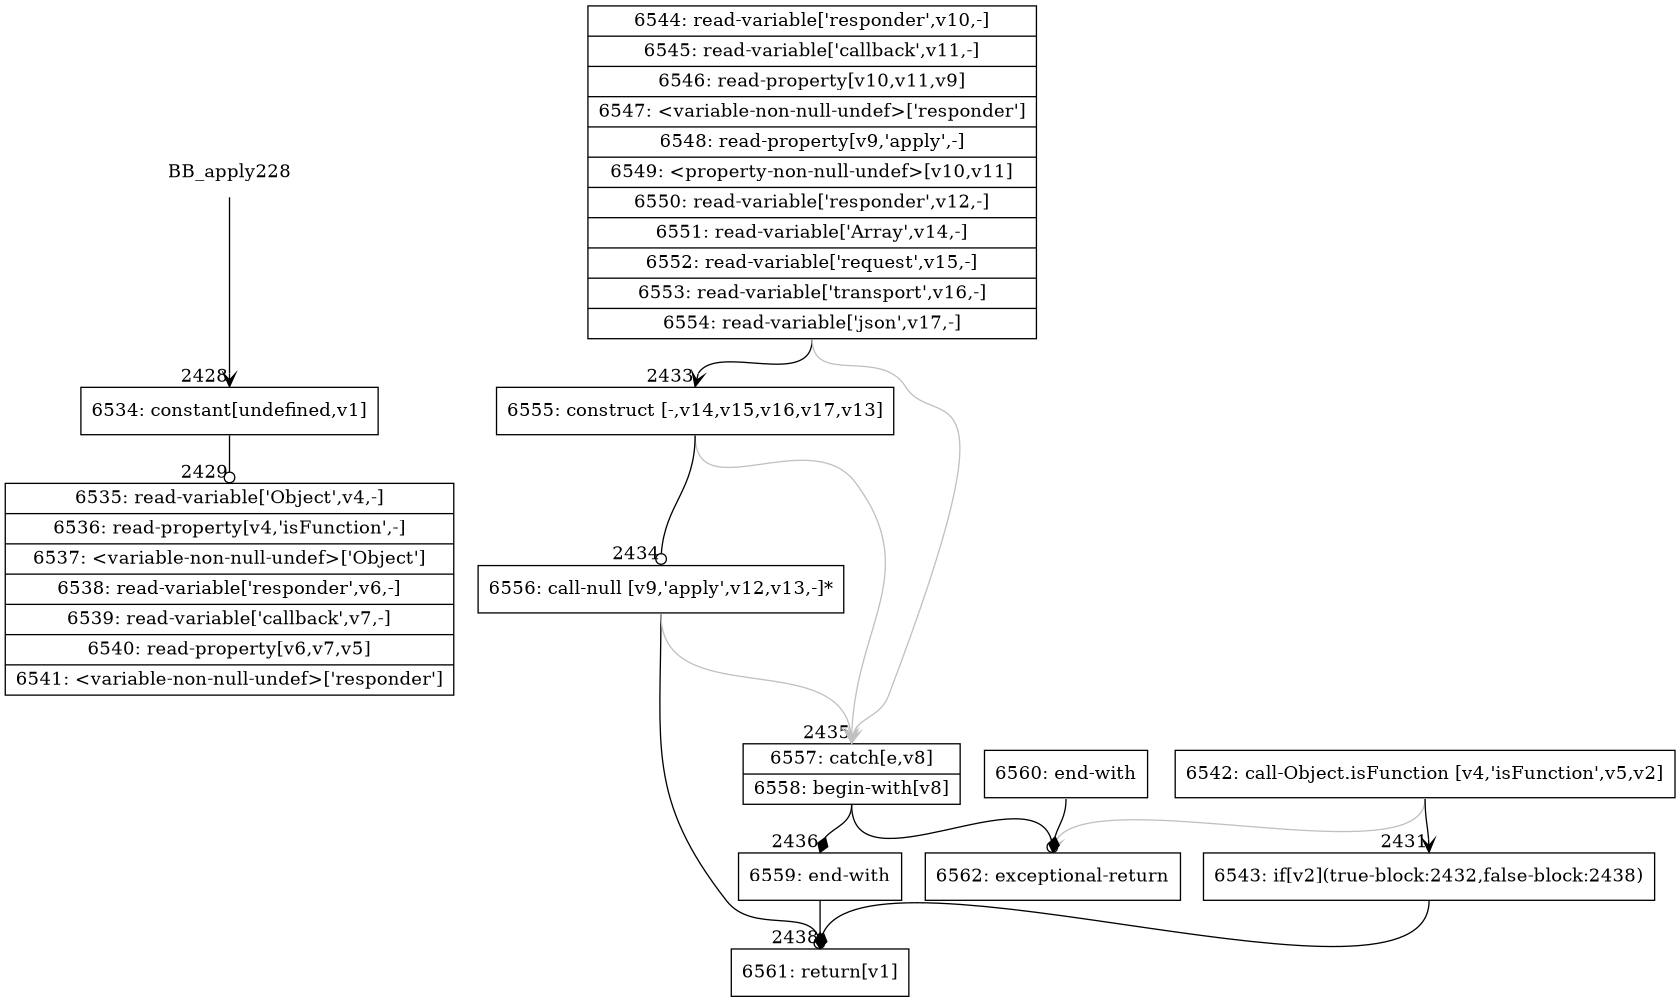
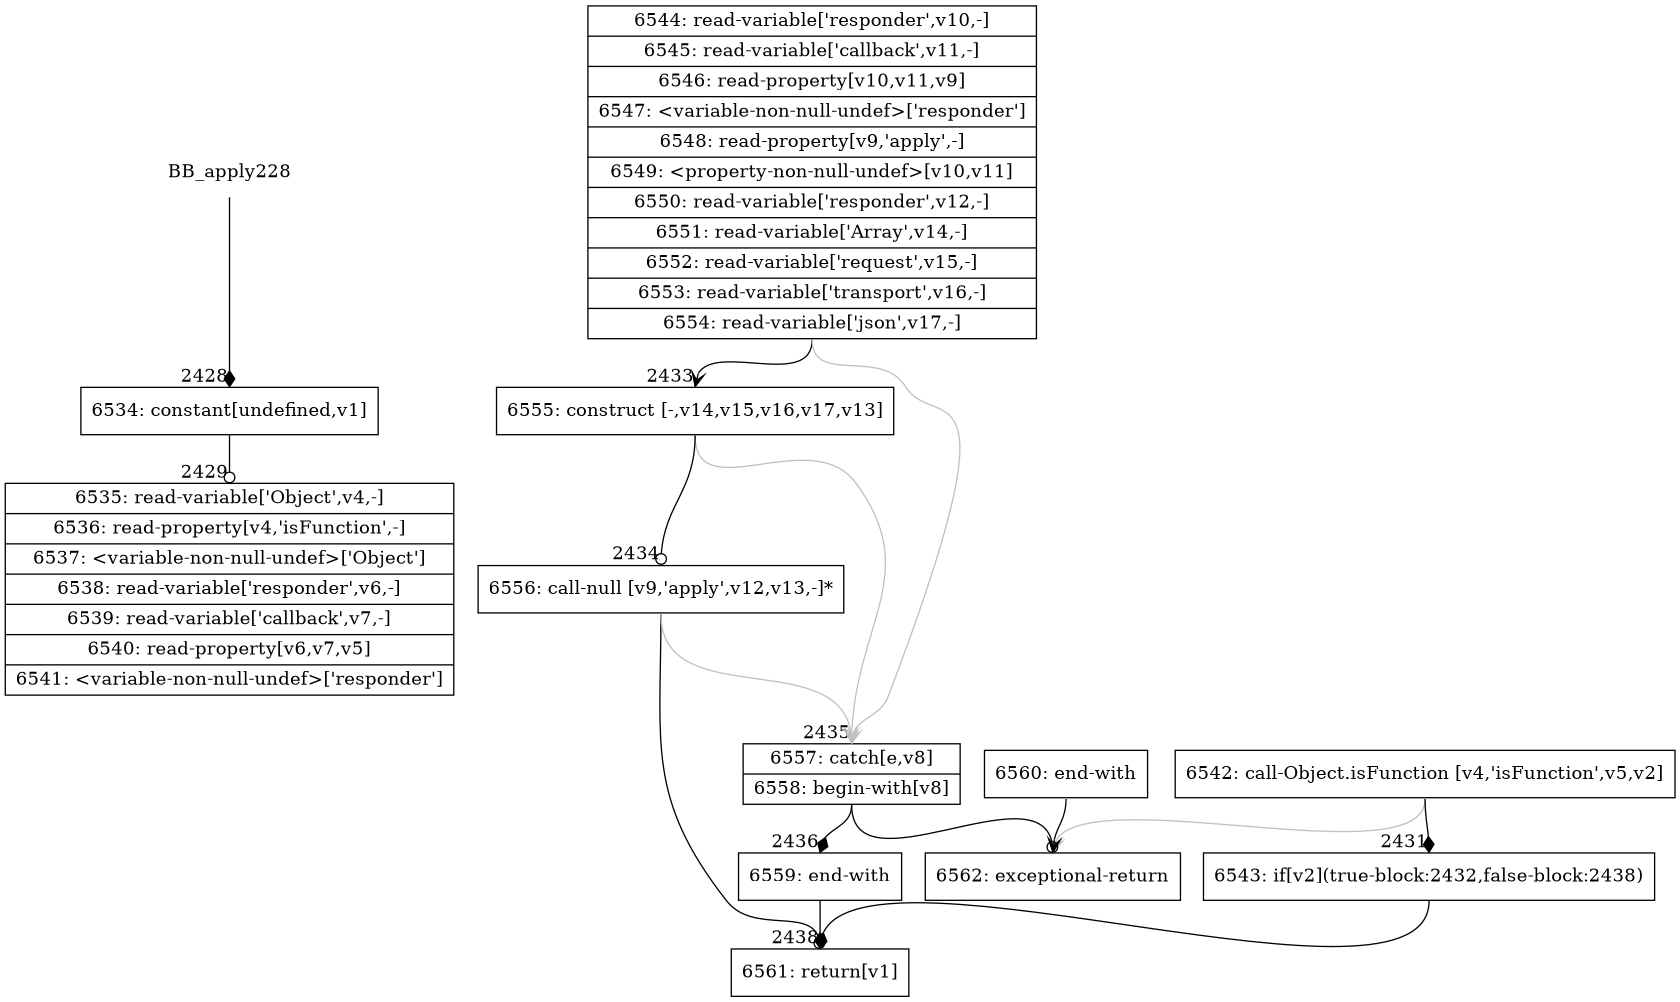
edge "BB_apply228" -> "6534: constant[undefined,v1]": arrowhead vee -> diamond
edge "6560: end-with" -> "6562: exceptional-return": arrowhead diamond -> vee
edge "6542: call-Object.isFunction [v4,'isFunction',v5,v2]" -> "6543: if[v2](true-block:2432,false-block:2438)": arrowhead vee -> diamond
